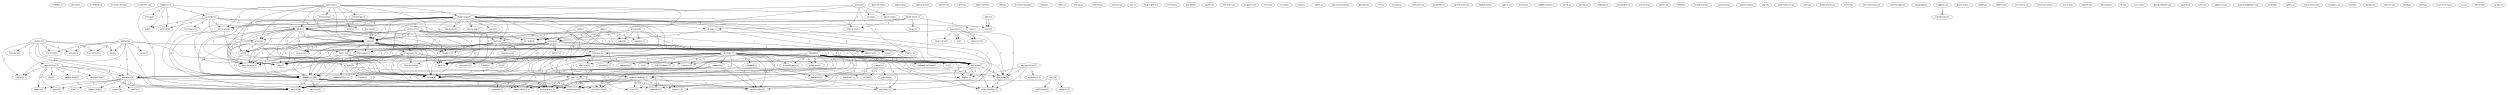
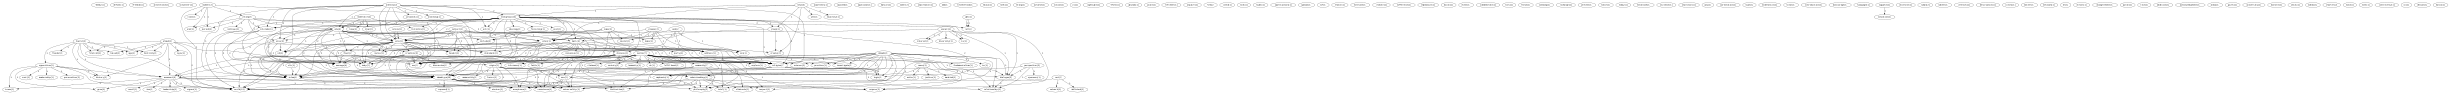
edge "edu(6)" -> "science(2)": now "edu(6)" -> "religion(7)"
edge "muslim(7)" -> "universality(1)": added, label "1"
node "discourage(4)": label "discourage(4)" -> "message(4)"
